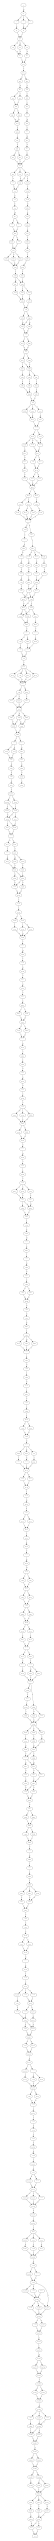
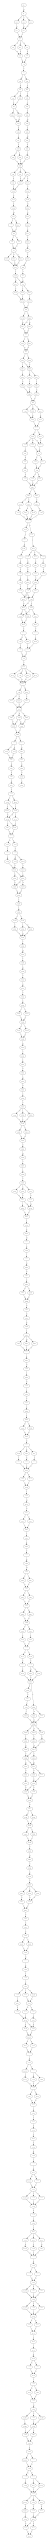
edge "S462" -> "S467": now "S462" -> "S464"
